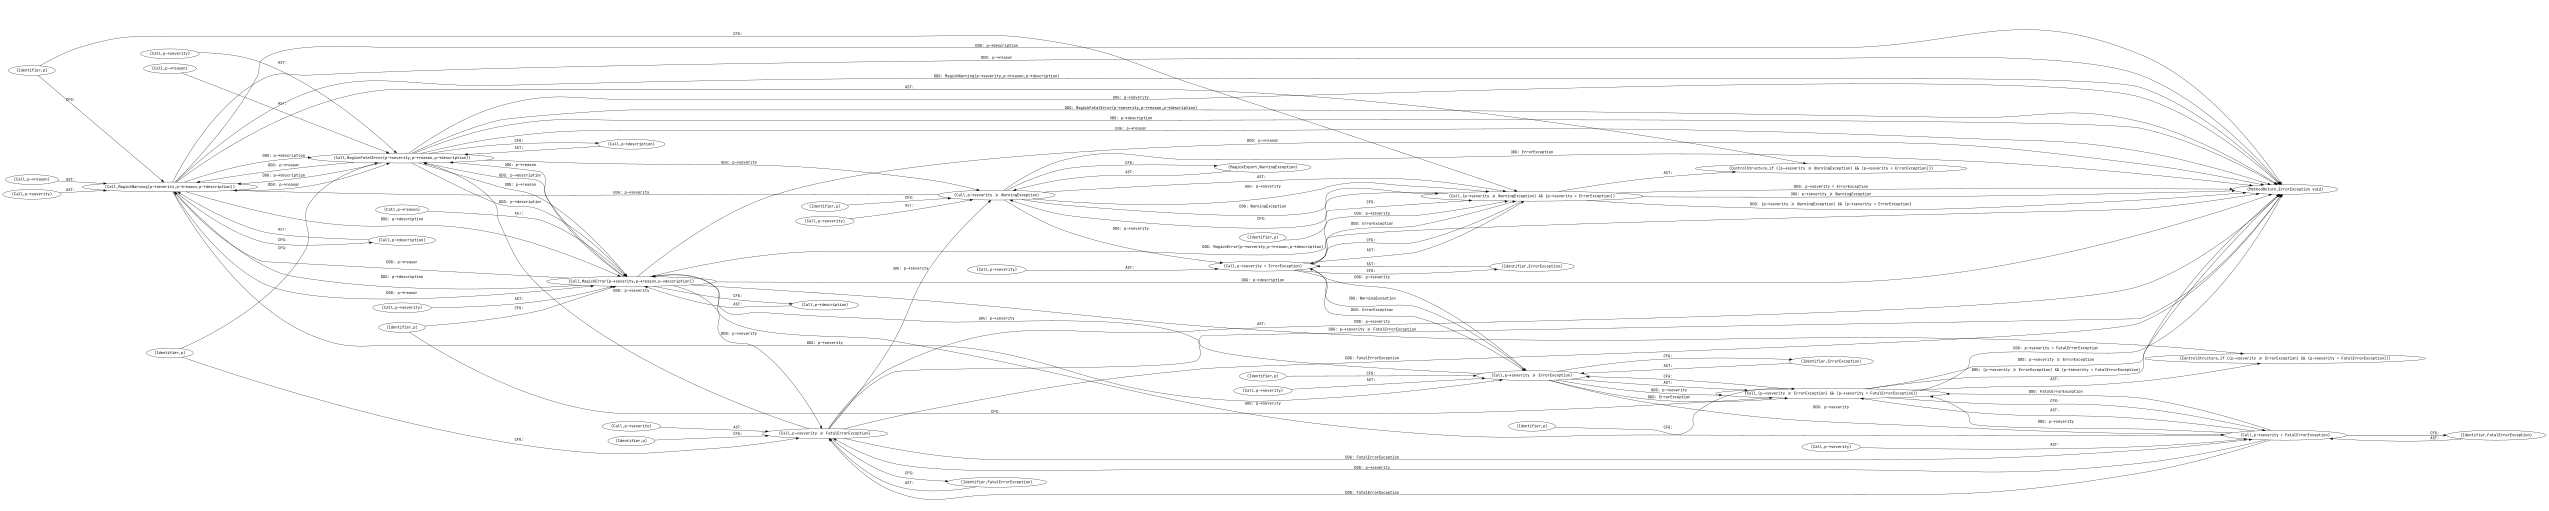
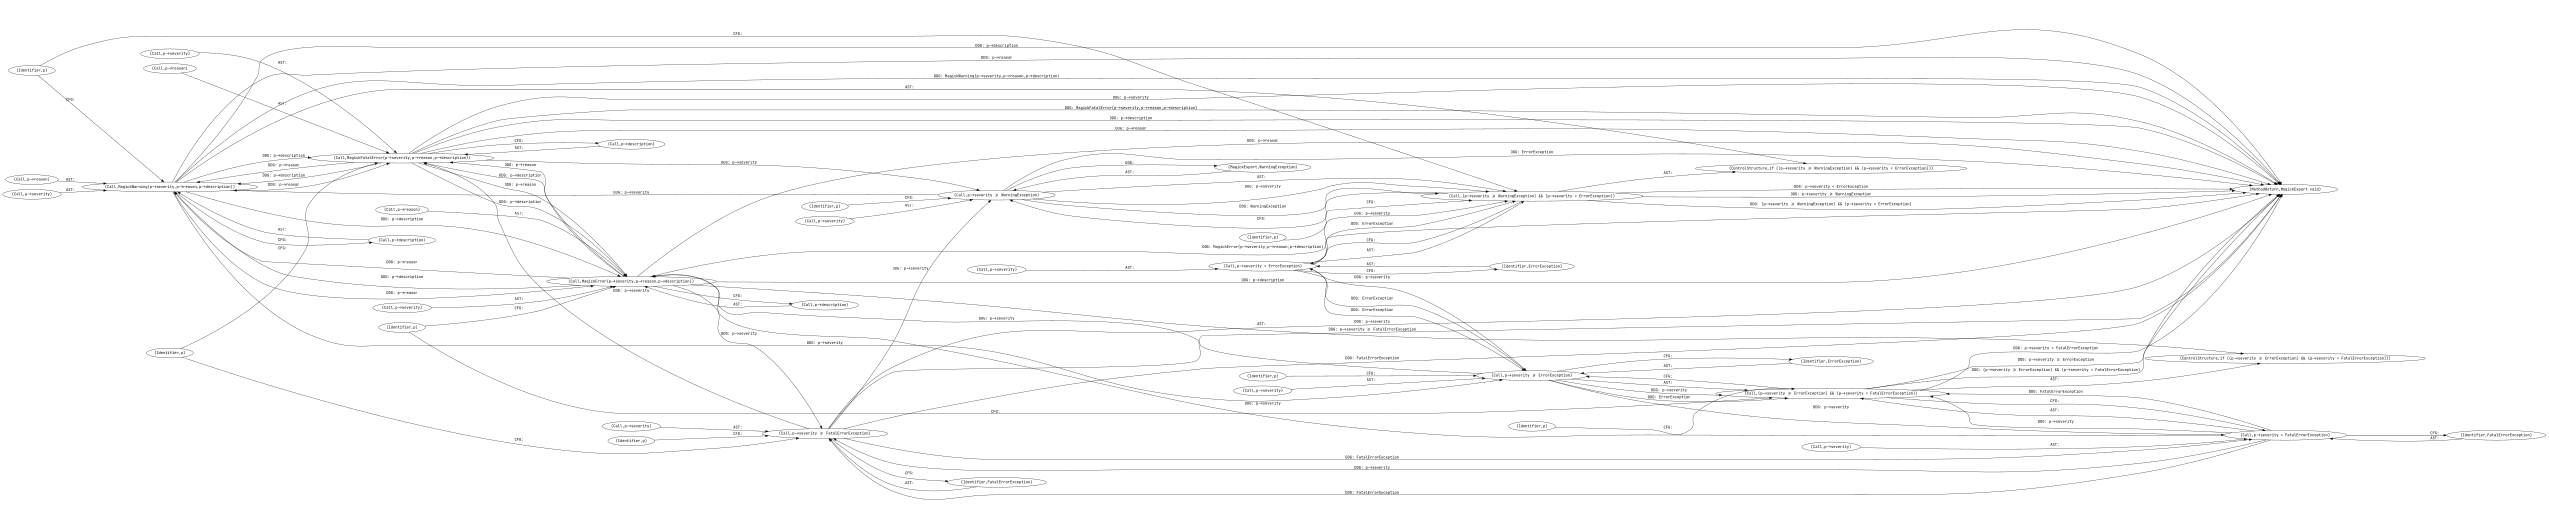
edge "(Call,p->severity >= WarningException)" -> "(MagickExport,WarningException)": label "CFG: " -> "DDG: "
node "(MethodReturn,ErrorException void)": label "(MethodReturn,ErrorException void)" -> "(MethodReturn,MagickExport void)"
edge "(Call,p->severity >= WarningException)" -> "(Call,p->severity < ErrorException)": removed, label "DDG: p->severity"
edge "(Call,p->severity >= ErrorException)" -> "(Call,p->severity < ErrorException)": label "DDG: WarningException" -> "DDG: ErrorException"
